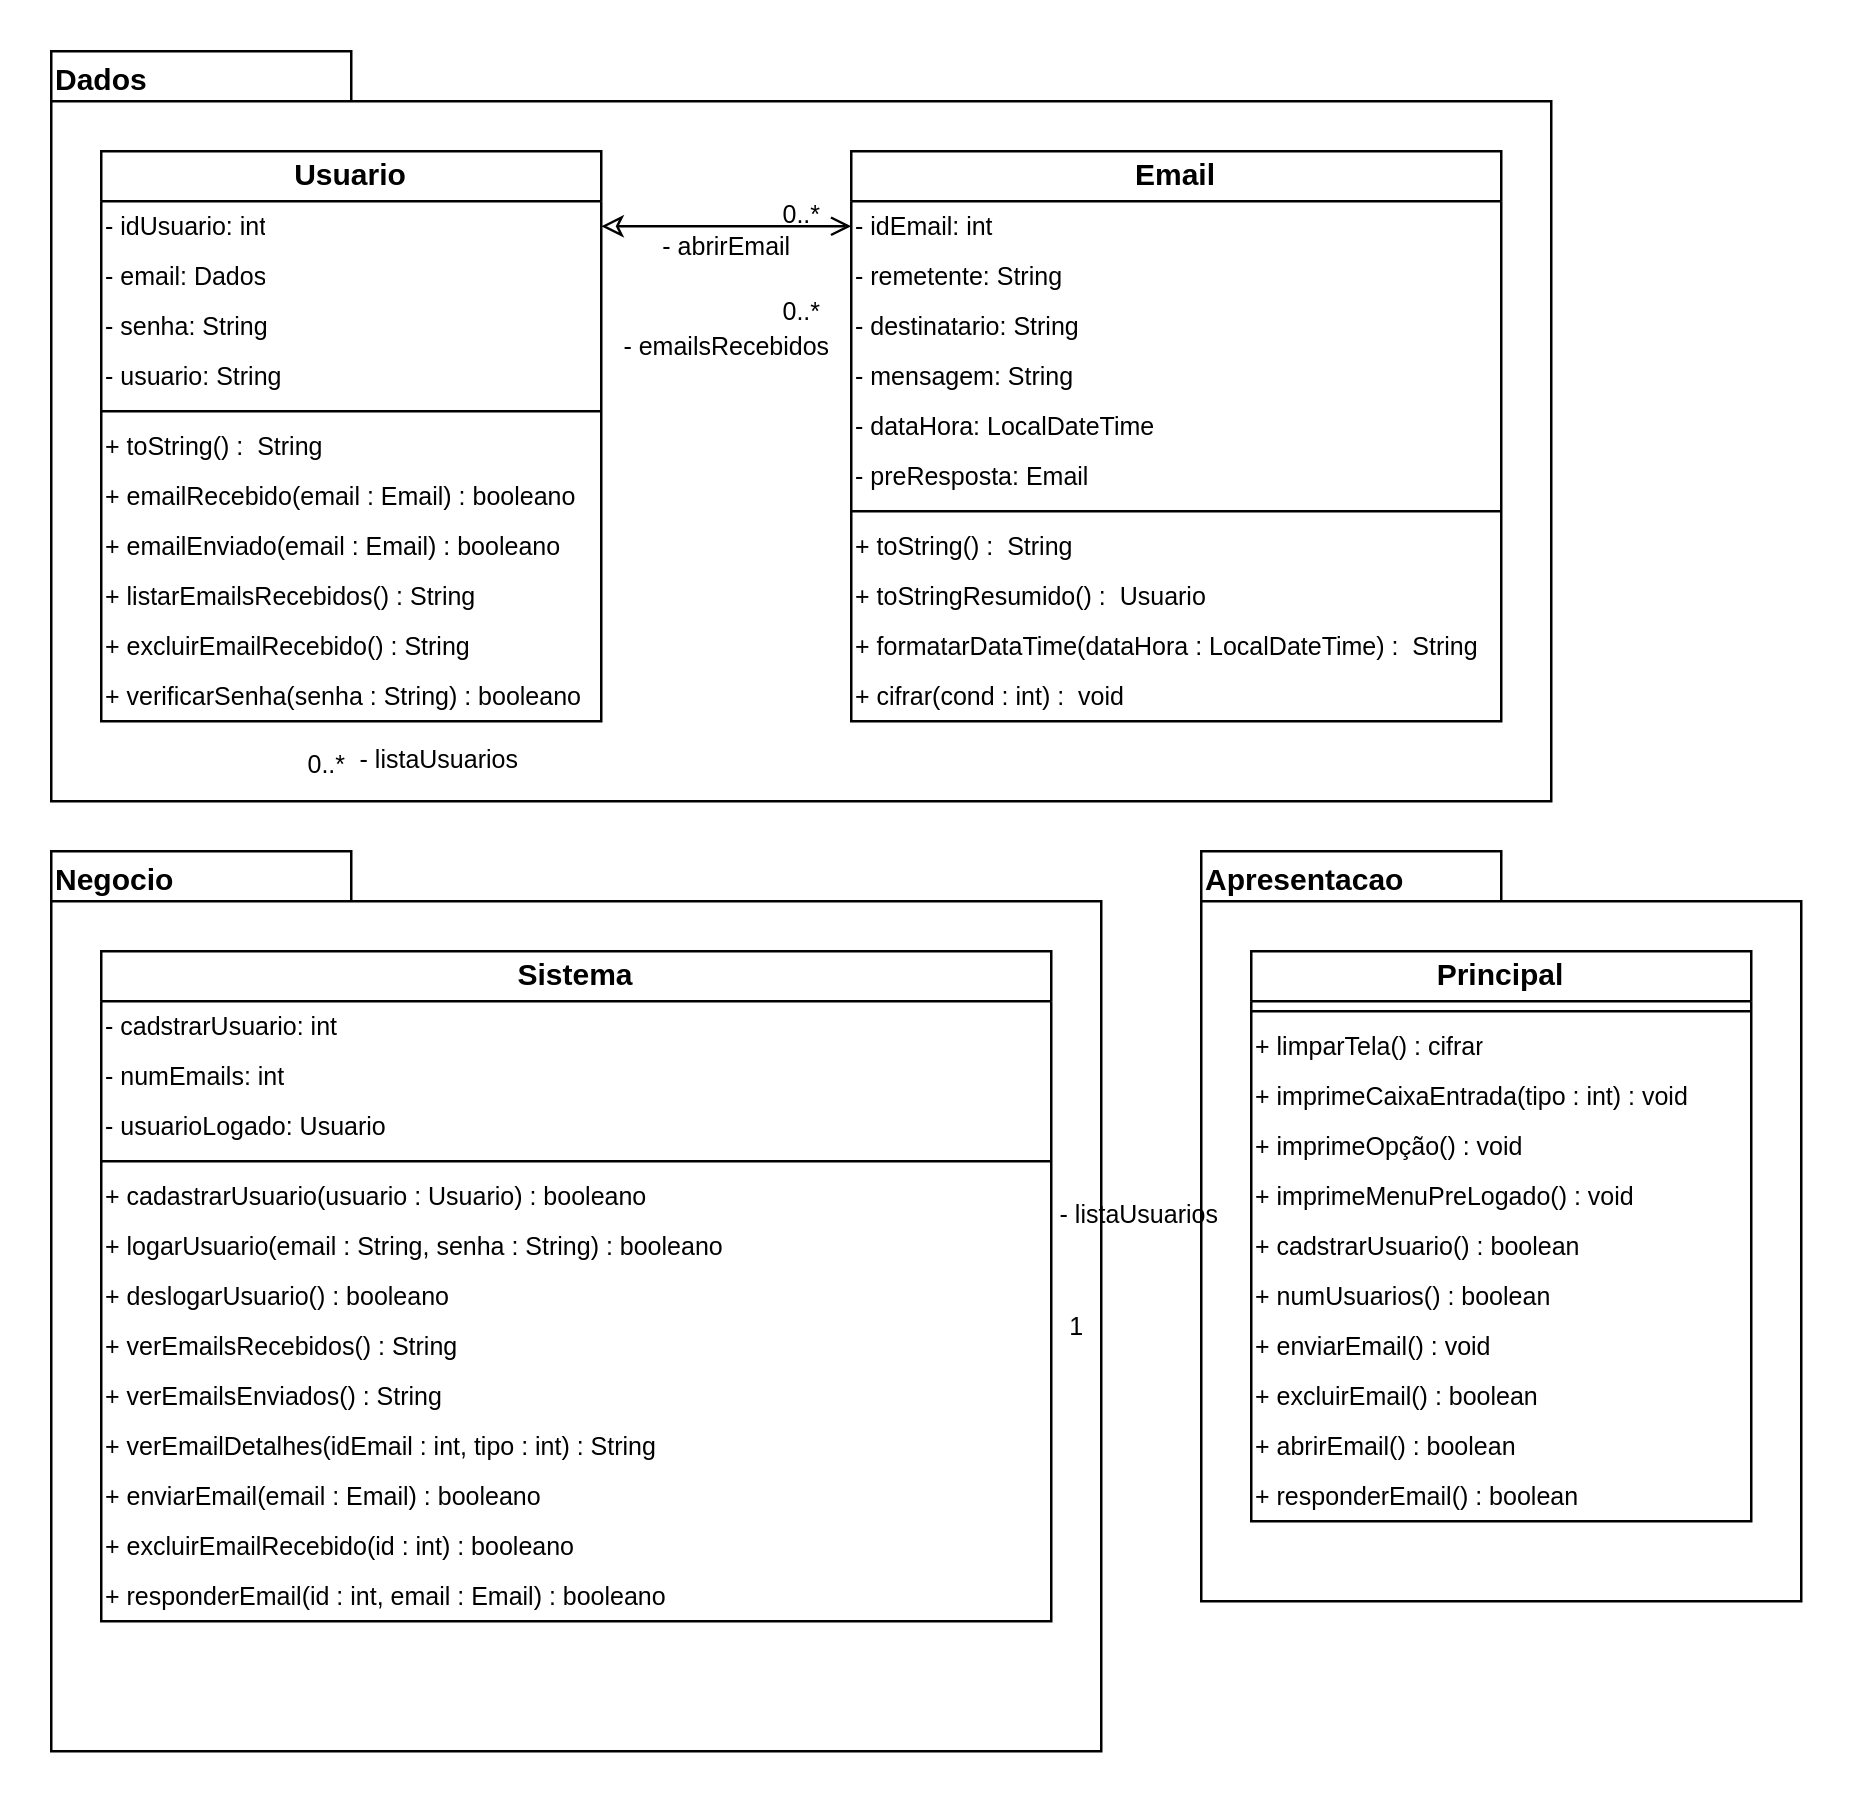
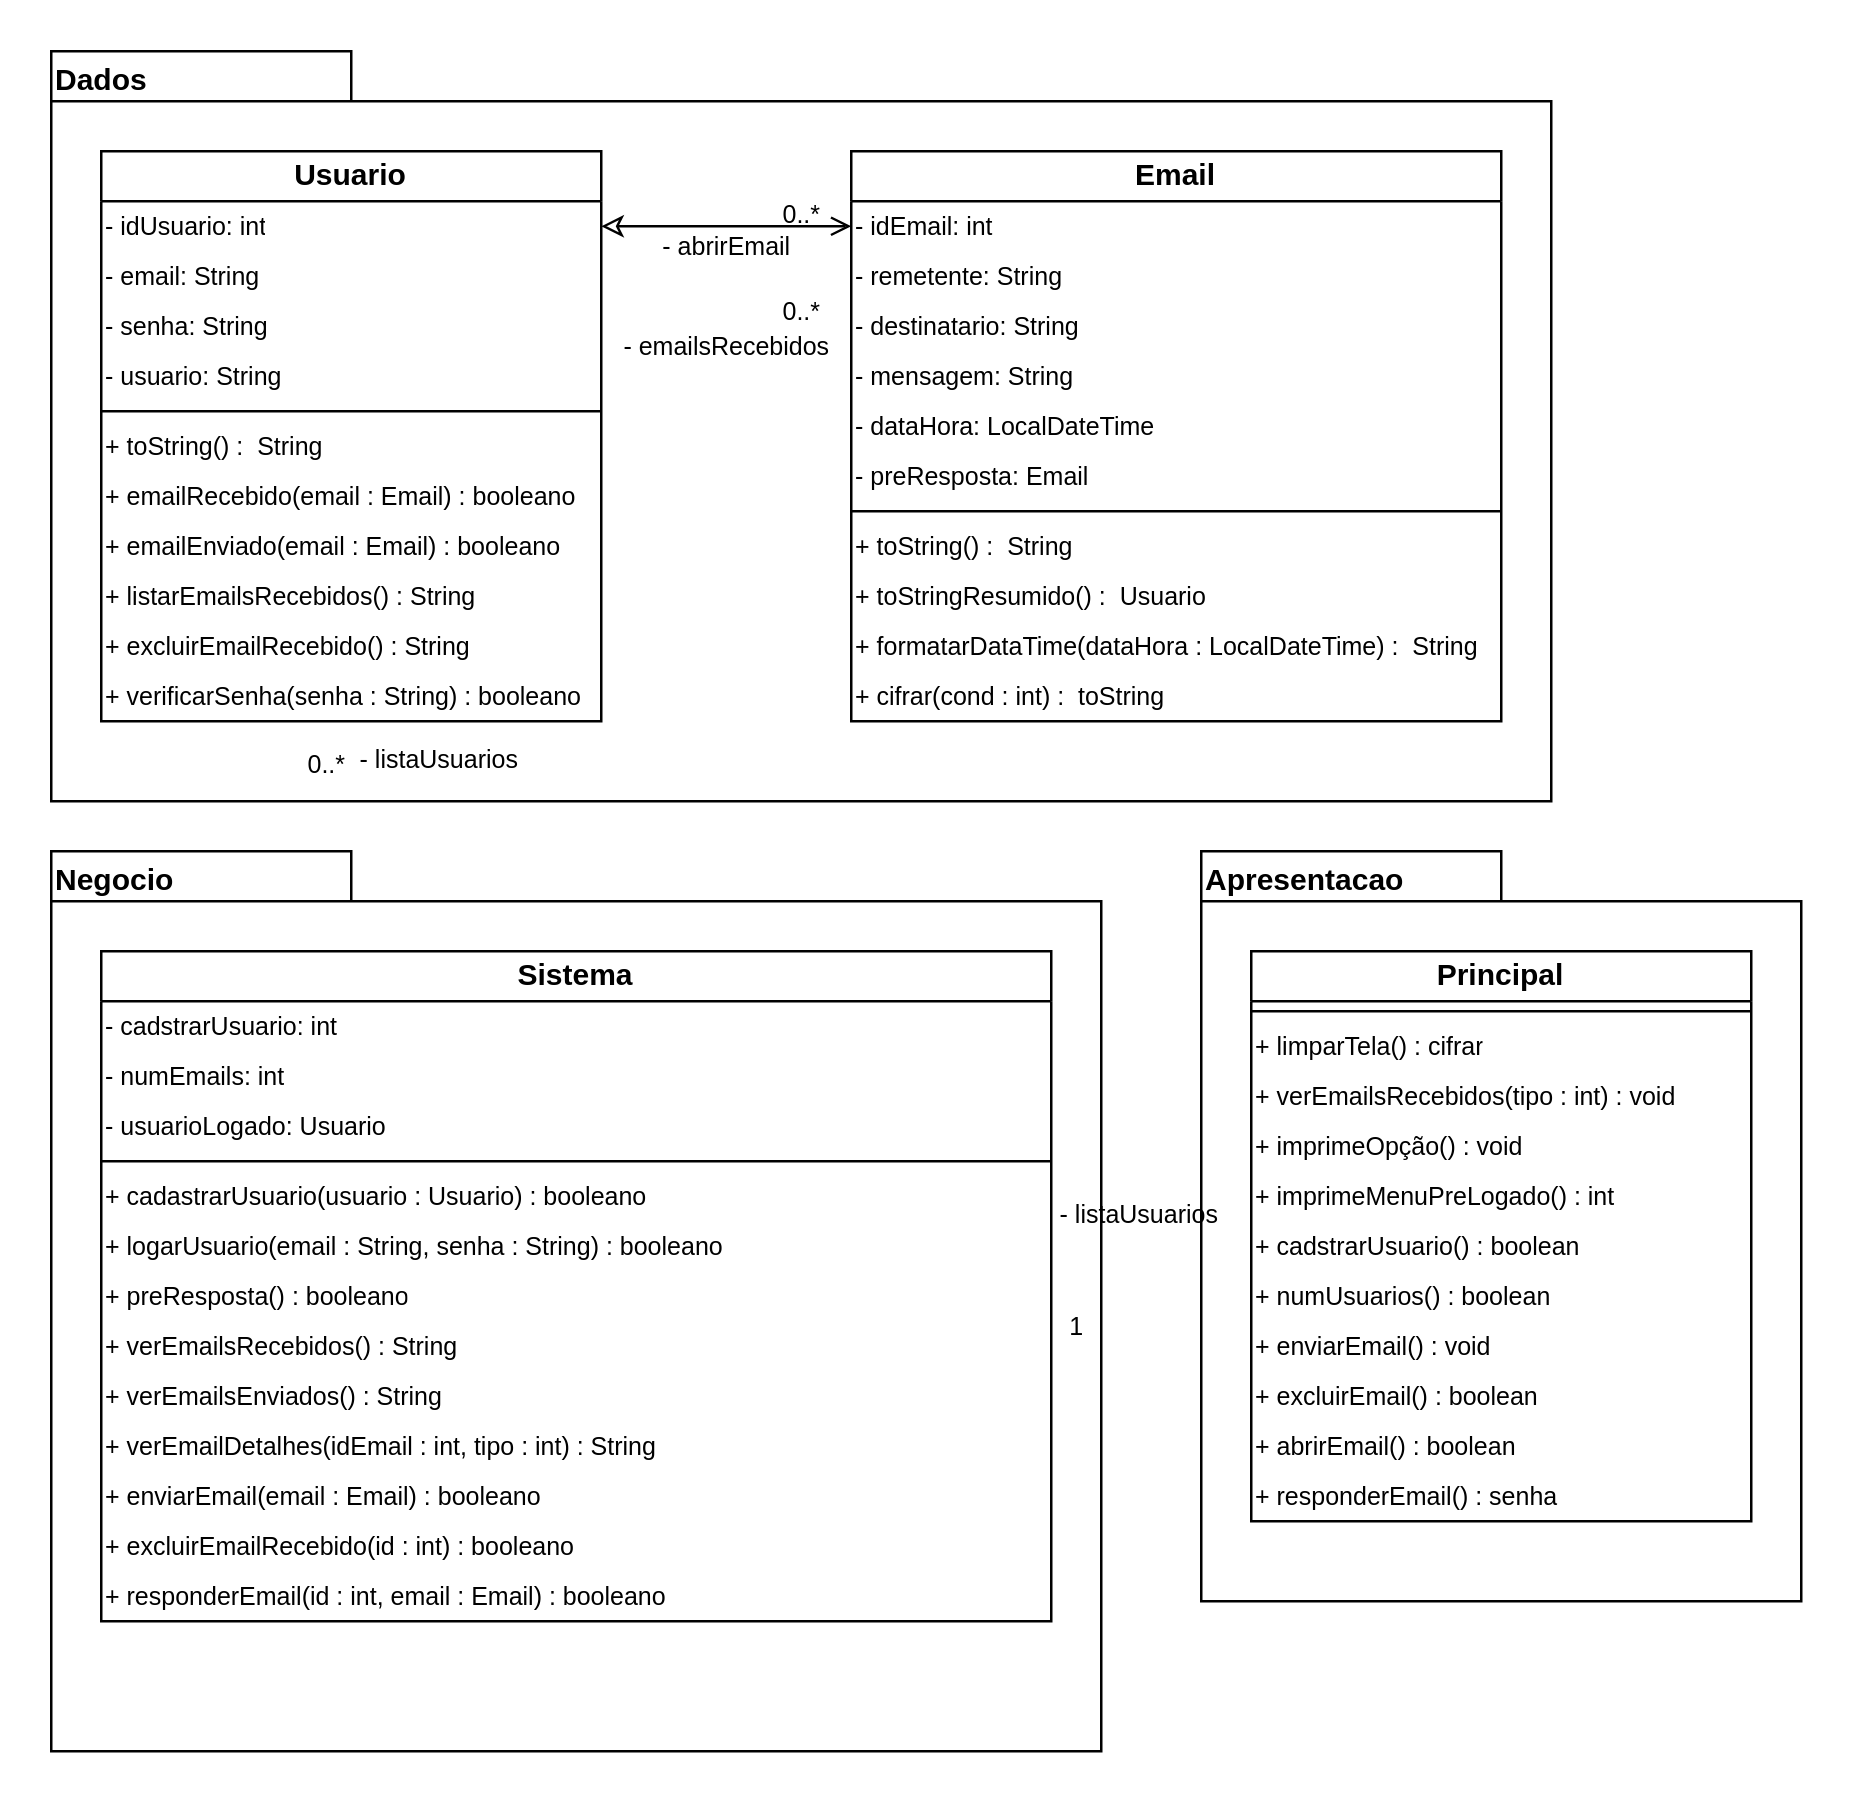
node "- email: Dados": label "- email: Dados" -> "- email: String"
node "+ cifrar(cond : int) : void": label "+ cifrar(cond : int) : void" -> "+ cifrar(cond : int) : toString"
node "+ imprimeCaixaEntrada(tipo : int) : void": label "+ imprimeCaixaEntrada(tipo : int) : void" -> "+ verEmailsRecebidos(tipo : int) : void"
node "+ imprimeMenuPreLogado() : void": label "+ imprimeMenuPreLogado() : void" -> "+ imprimeMenuPreLogado() : int"
node "+ deslogarUsuario() : booleano": label "+ deslogarUsuario() : booleano" -> "+ preResposta() : booleano"
node "+ responderEmail() : boolean": label "+ responderEmail() : boolean" -> "+ responderEmail() : senha"
